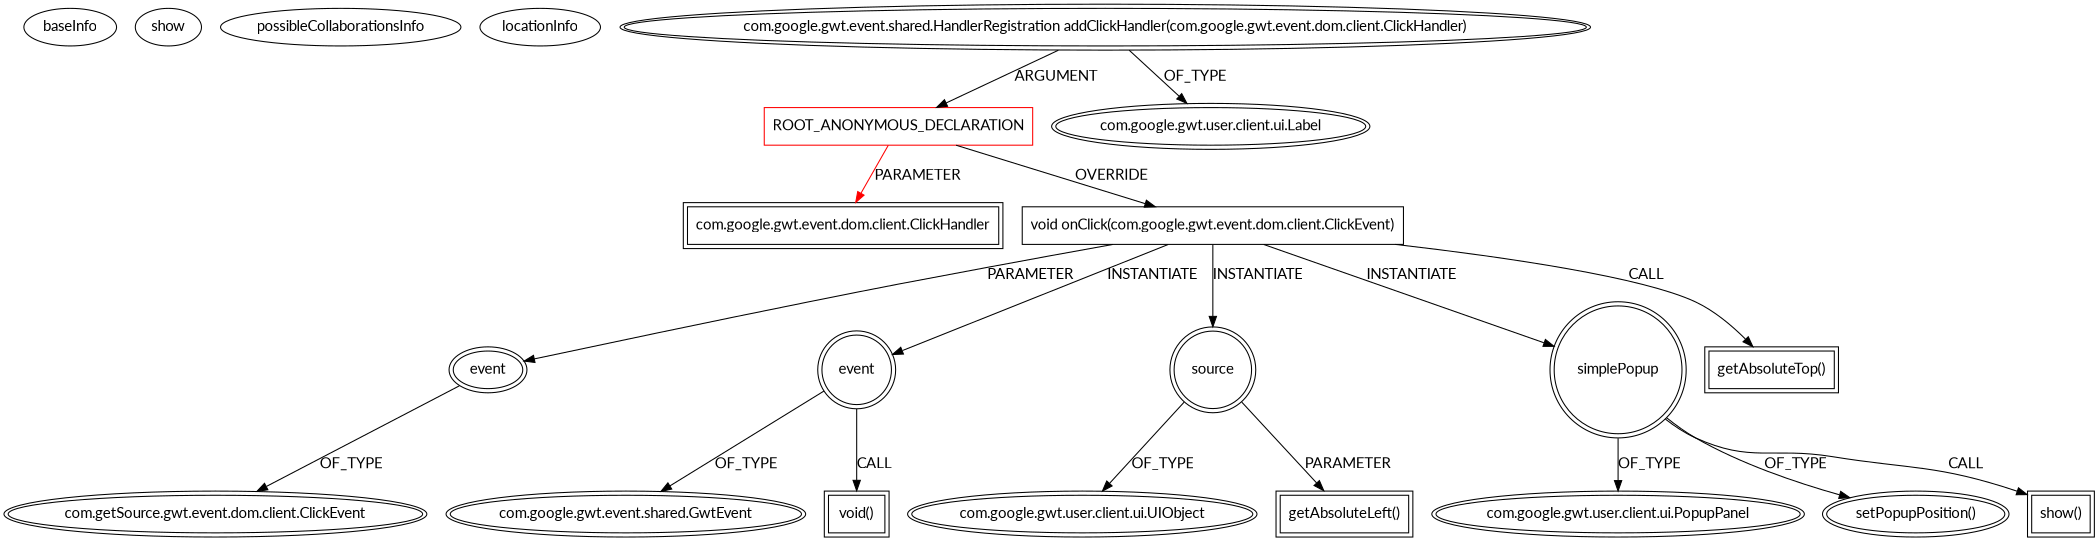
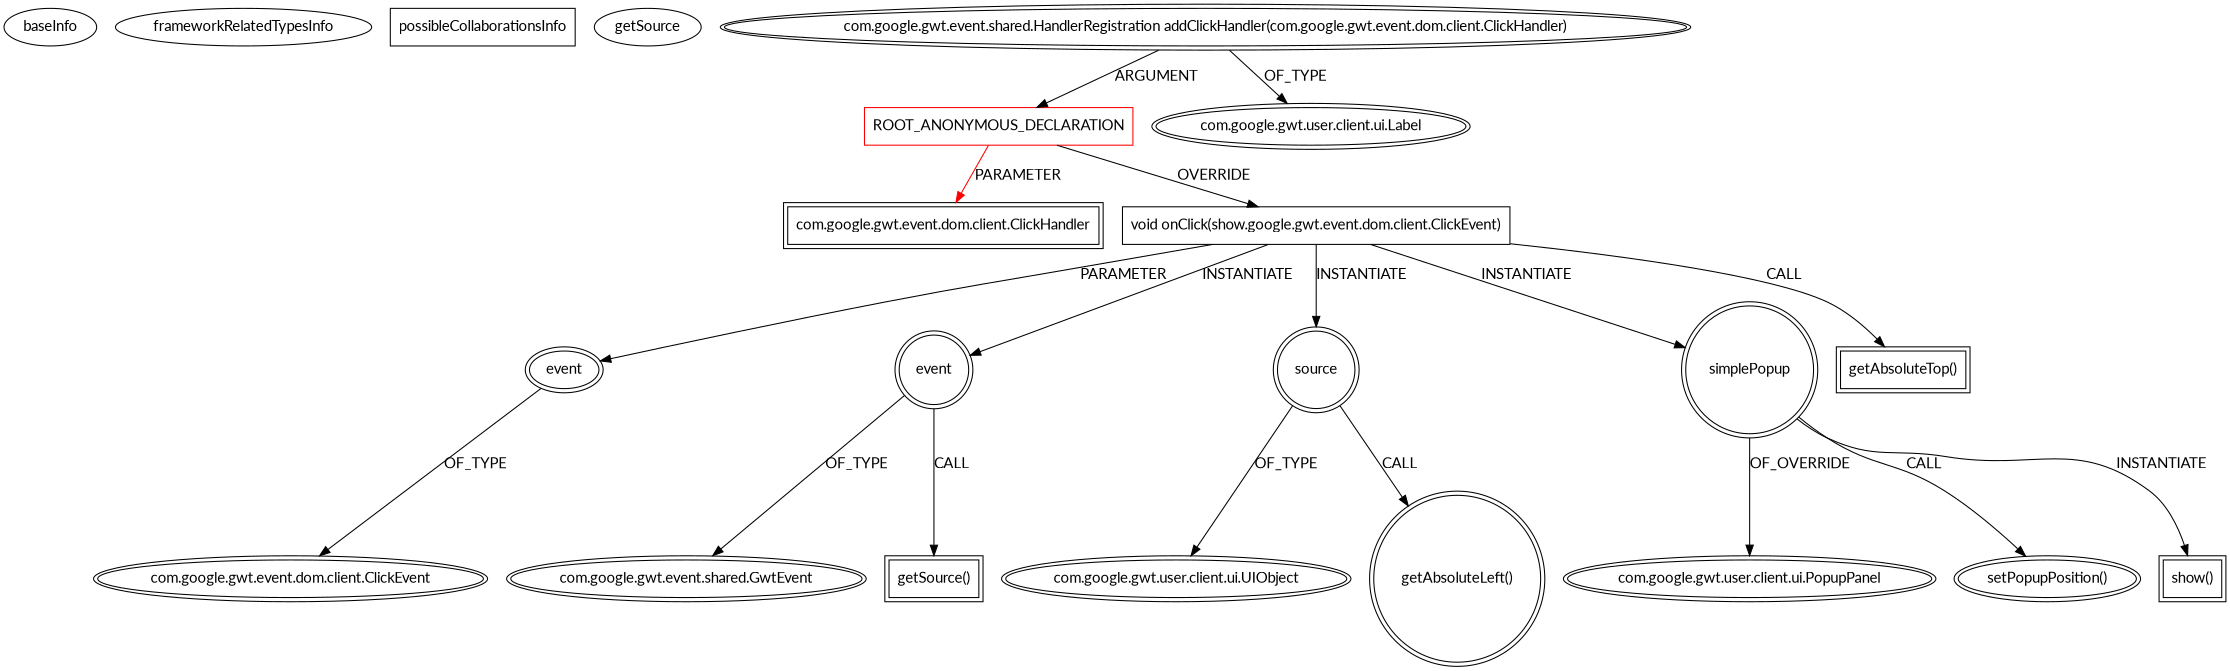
node "show": label "show" -> "frameworkRelatedTypesInfo"
node "possibleCollaborationsInfo": shape ellipse -> box
node "locationInfo": label "locationInfo" -> "getSource"
node "void onClick(com.google.gwt.event.dom.client.ClickEvent)": label "void onClick(com.google.gwt.event.dom.client.ClickEvent)" -> "void onClick(show.google.gwt.event.dom.client.ClickEvent)"
edge "source" -> "getAbsoluteLeft()": label "PARAMETER" -> "CALL"
edge "simplePopup" -> "com.google.gwt.user.client.ui.PopupPanel": label "OF_TYPE" -> "OF_OVERRIDE"
edge "simplePopup" -> "setPopupPosition()": label "OF_TYPE" -> "CALL"
edge "simplePopup" -> "show()": label "CALL" -> "INSTANTIATE"
node "com.getSource.gwt.event.dom.client.ClickEvent": label "com.getSource.gwt.event.dom.client.ClickEvent" -> "com.google.gwt.event.dom.client.ClickEvent"
node "void()": label "void()" -> "getSource()"
node "getAbsoluteLeft()": shape box -> circle
